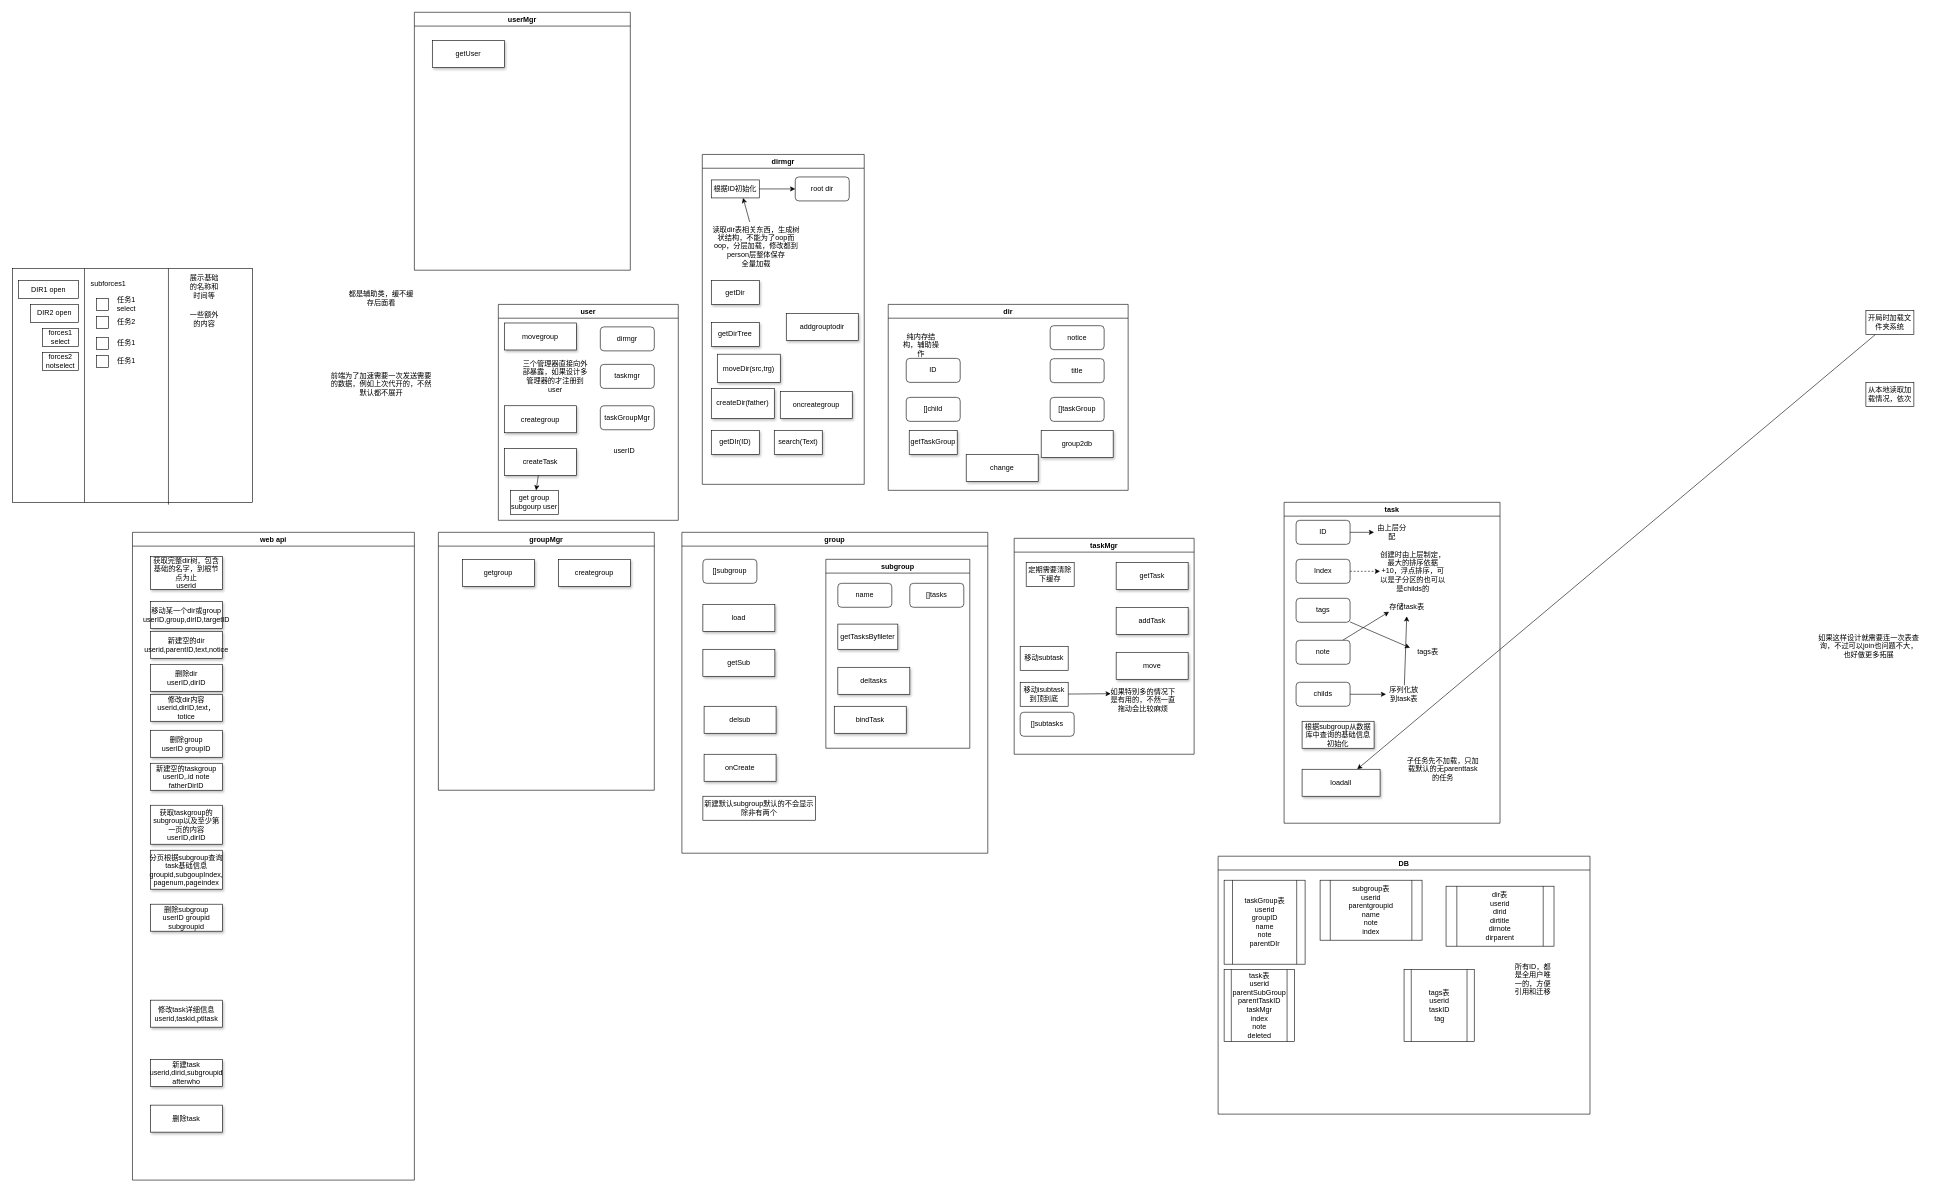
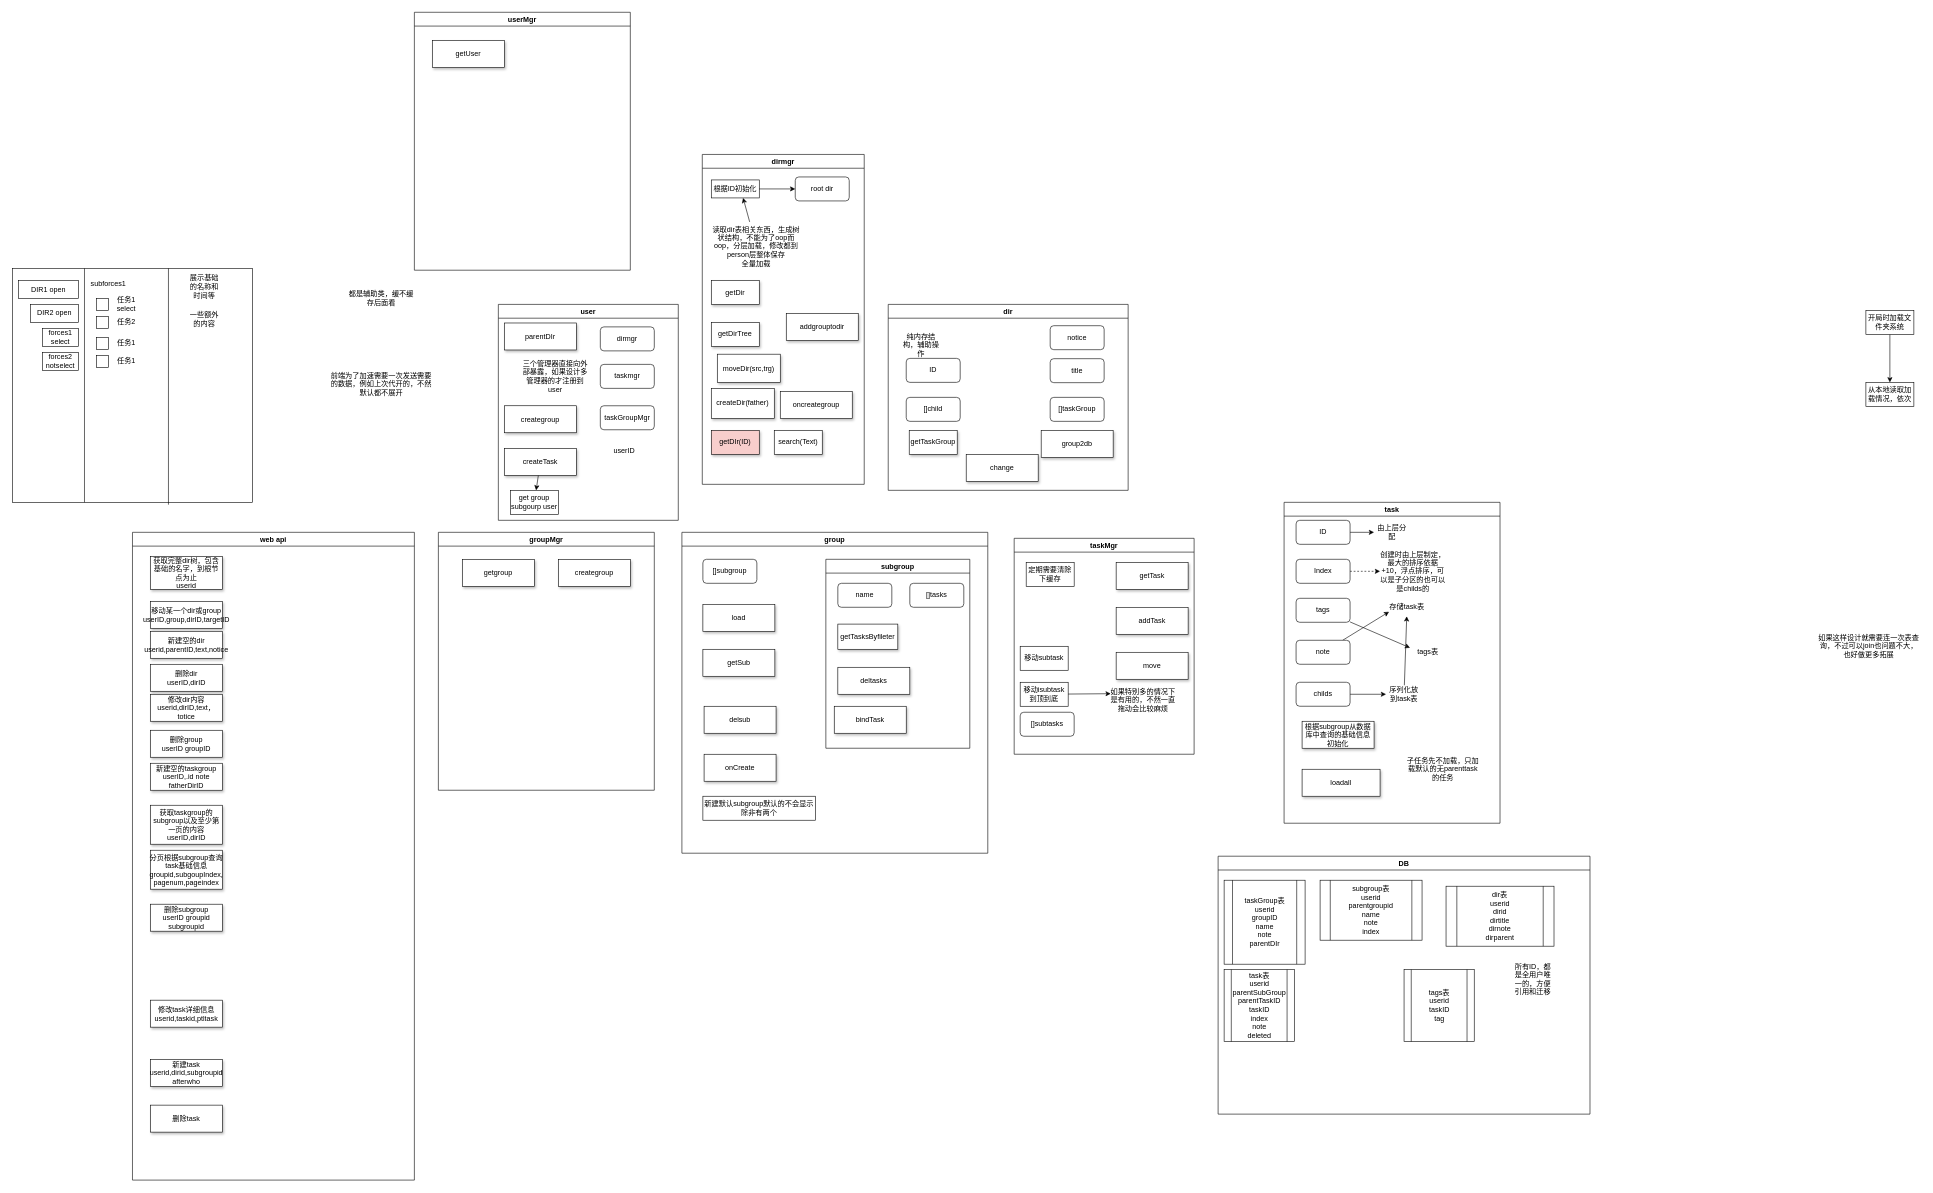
node "movegroup": label "movegroup" -> "parentDIr"
node "getDIr(ID)": fillcolor #ffffff -> #f8cecc
edge "开局时加载文件夹系统" -> "loadall": now "开局时加载文件夹系统" -> "从本地读取加载情况，依次"
node "task表 userid parentSubGroup parentTaskID taskMgr index note deleted": label "task表 userid parentSubGroup parentTaskID taskMgr index note deleted" -> "task表 userid parentSubGroup parentTaskID taskID index note deleted"
